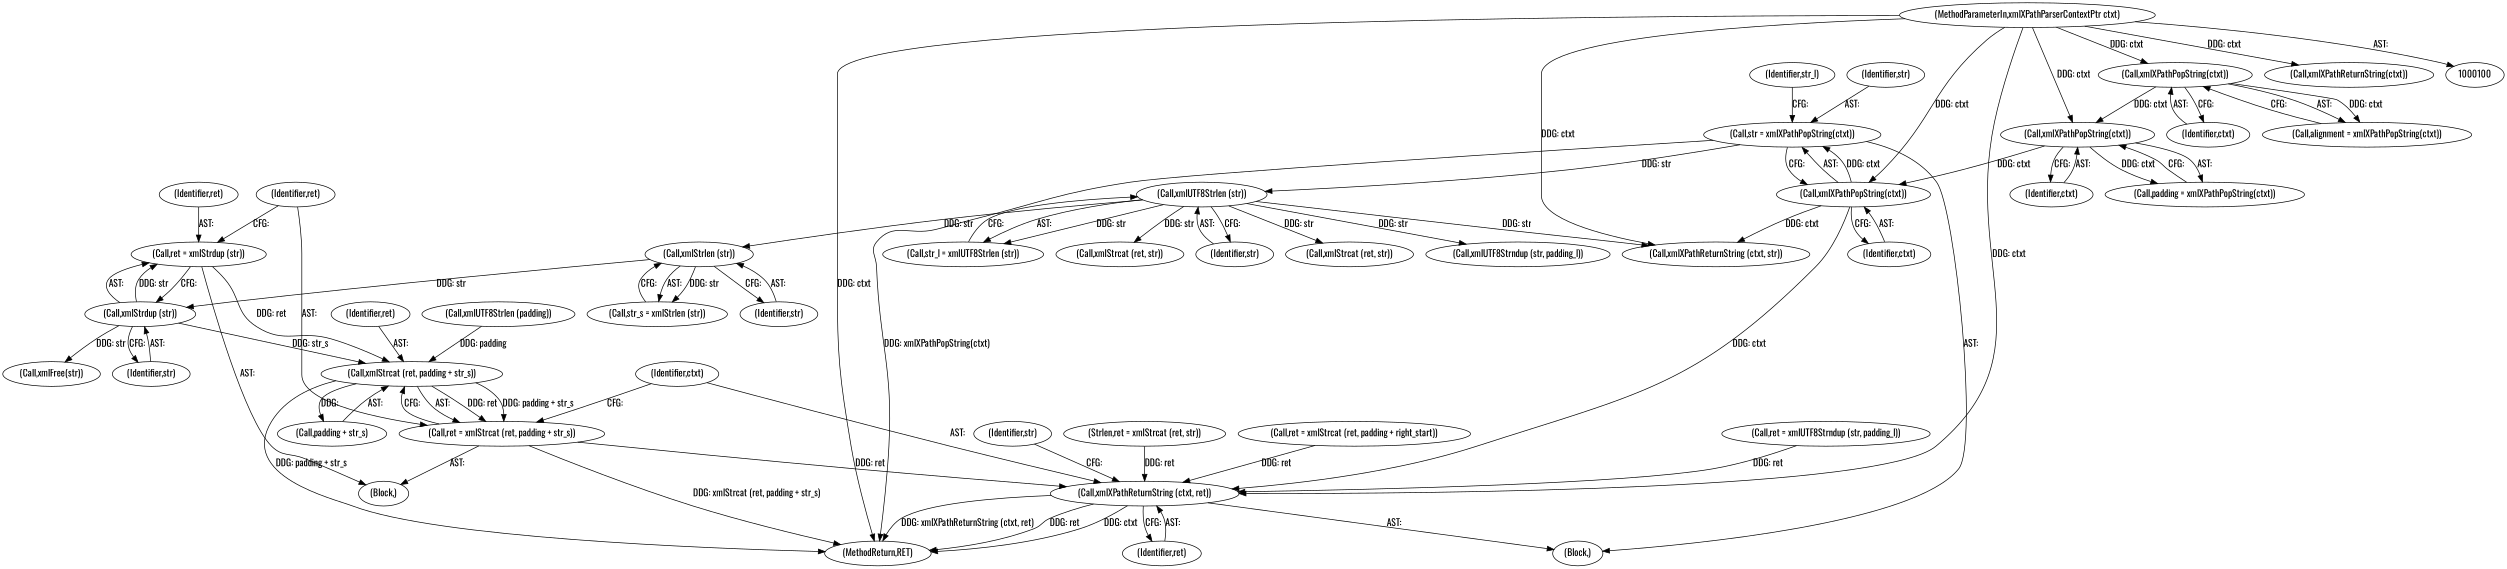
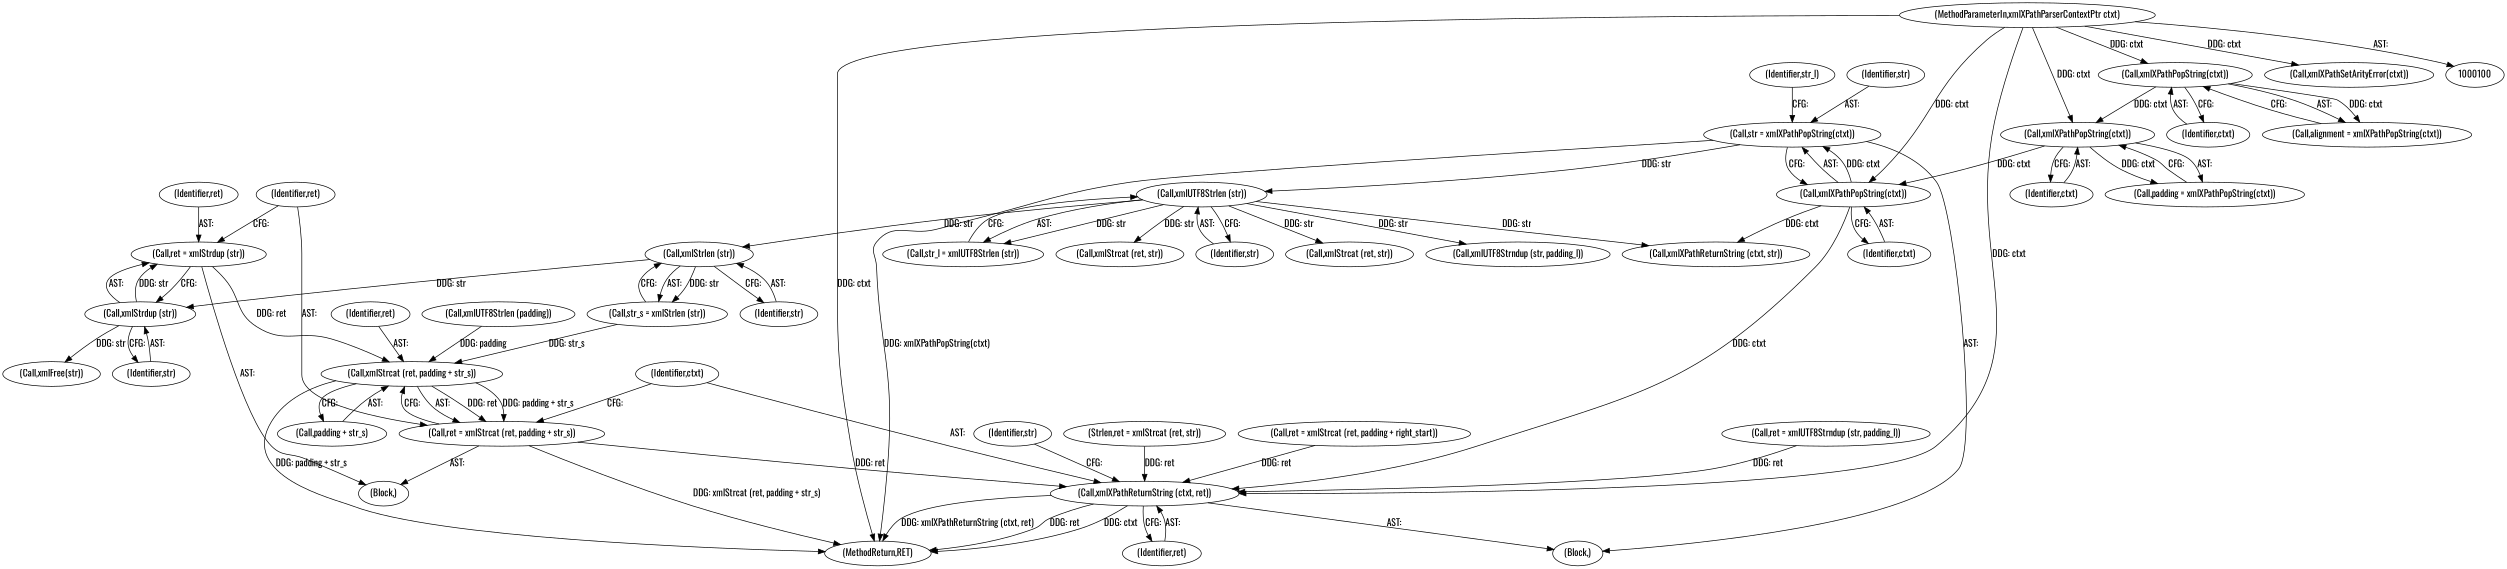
edge "(MethodParameterIn,xmlXPathParserContextPtr ctxt)" -> "(Call,xmlXPathReturnString (ctxt, str))": removed, label "DDG: ctxt"
node "(Call,xmlXPathReturnString(ctxt))": label "(Call,xmlXPathReturnString(ctxt))" -> "(Call,xmlXPathSetArityError(ctxt))"
edge "(Call,xmlStrdup (str))" -> "(Call,xmlStrcat (ret, padding + str_s))": now "(Call,str_s = xmlStrlen (str))" -> "(Call,xmlStrcat (ret, padding + str_s))"
edge "(Call,xmlStrcat (ret, padding + str_s))" -> "(Call,padding + str_s)": label "DDG: " -> "CFG: "
